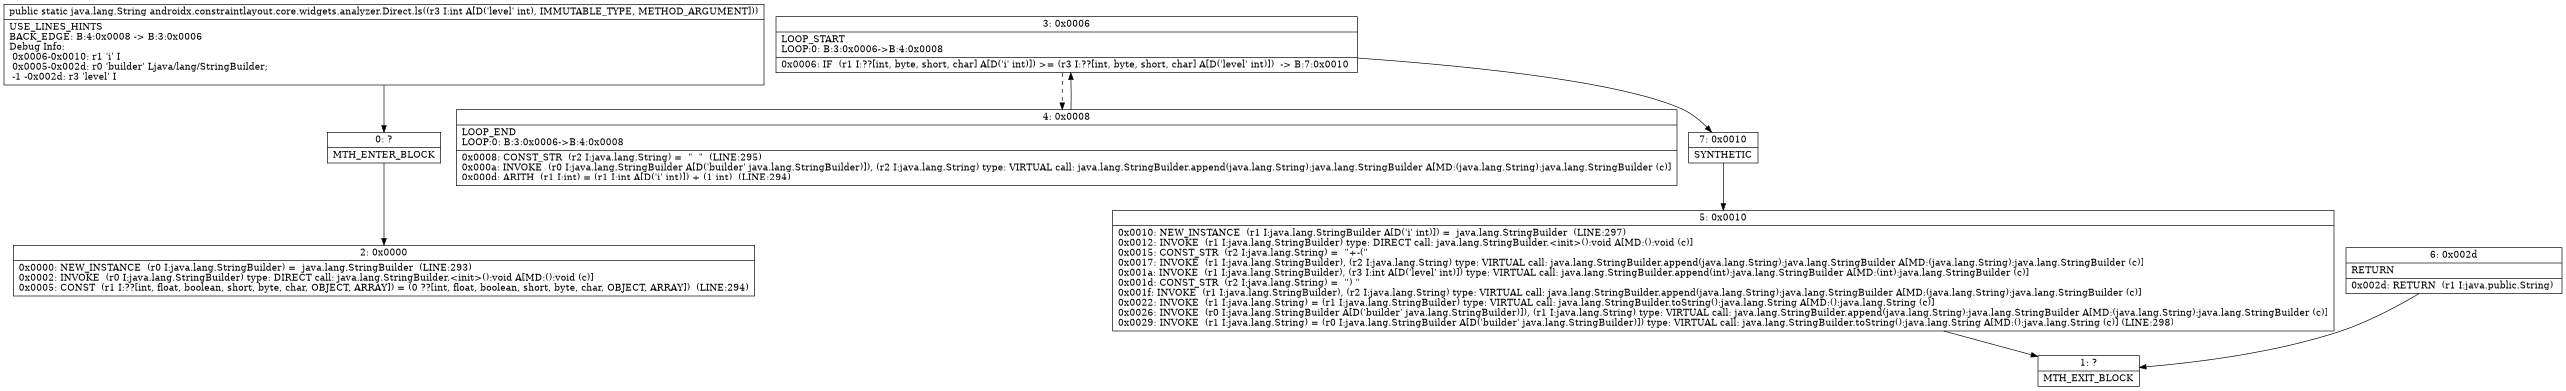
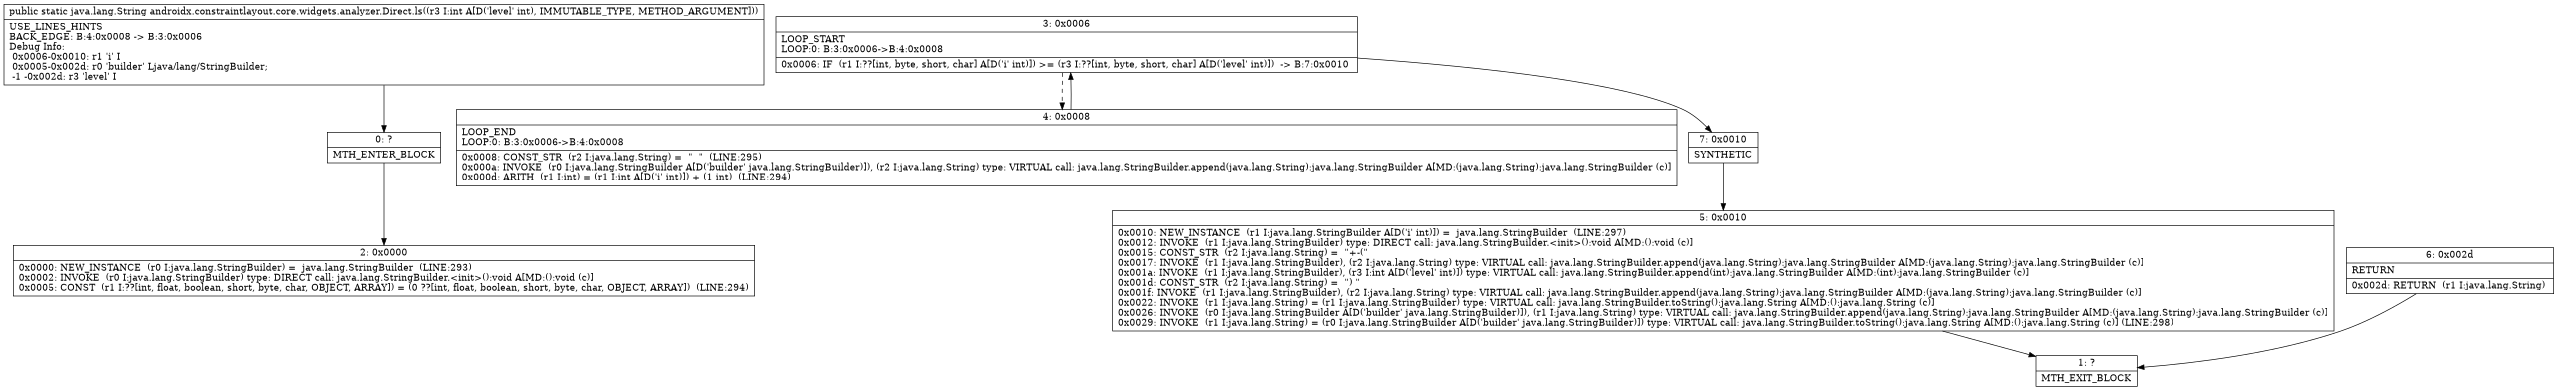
node "6: 0x002d": text "0x002d: RETURN  (r1 I:java.public.String)" -> "0x002d: RETURN  (r1 I:java.lang.String)"
